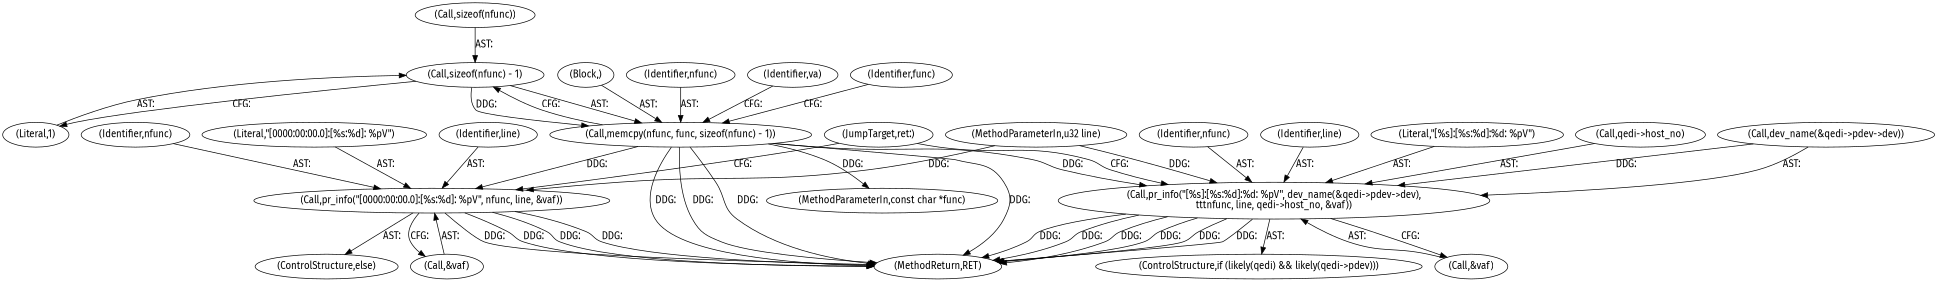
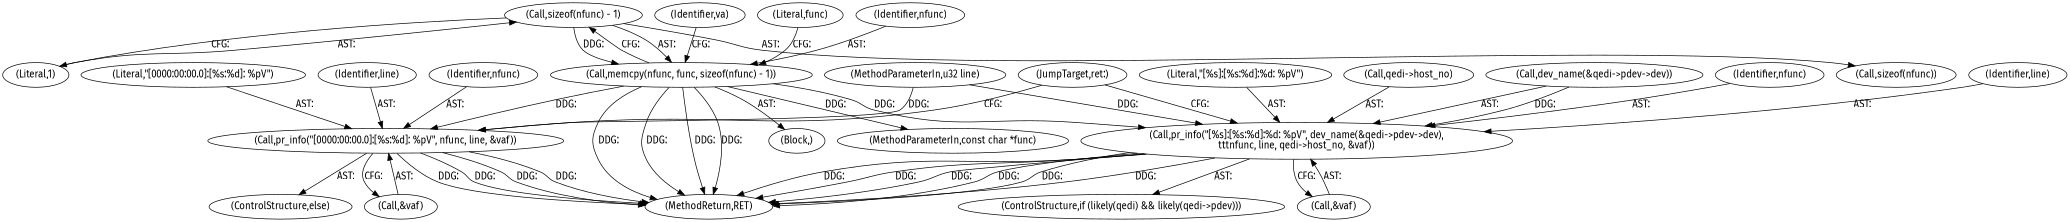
edge "(Call,sizeof(nfunc))" -> "(Call,sizeof(nfunc) - 1)": reversed
node "(Identifier,func)": label "(Identifier,func)" -> "(Literal,func)"
edge "(Block,)" -> "(Call,memcpy(nfunc, func, sizeof(nfunc) - 1))": reversed
